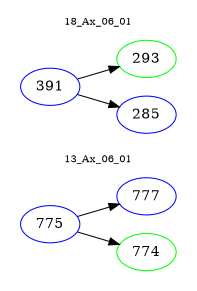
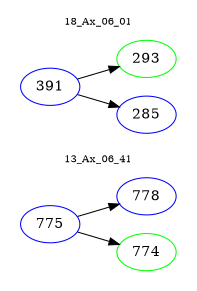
cluster "13_Ax_06_01": label "13_Ax_06_01" -> "13_Ax_06_41"
node "777": label "777" -> "778"
